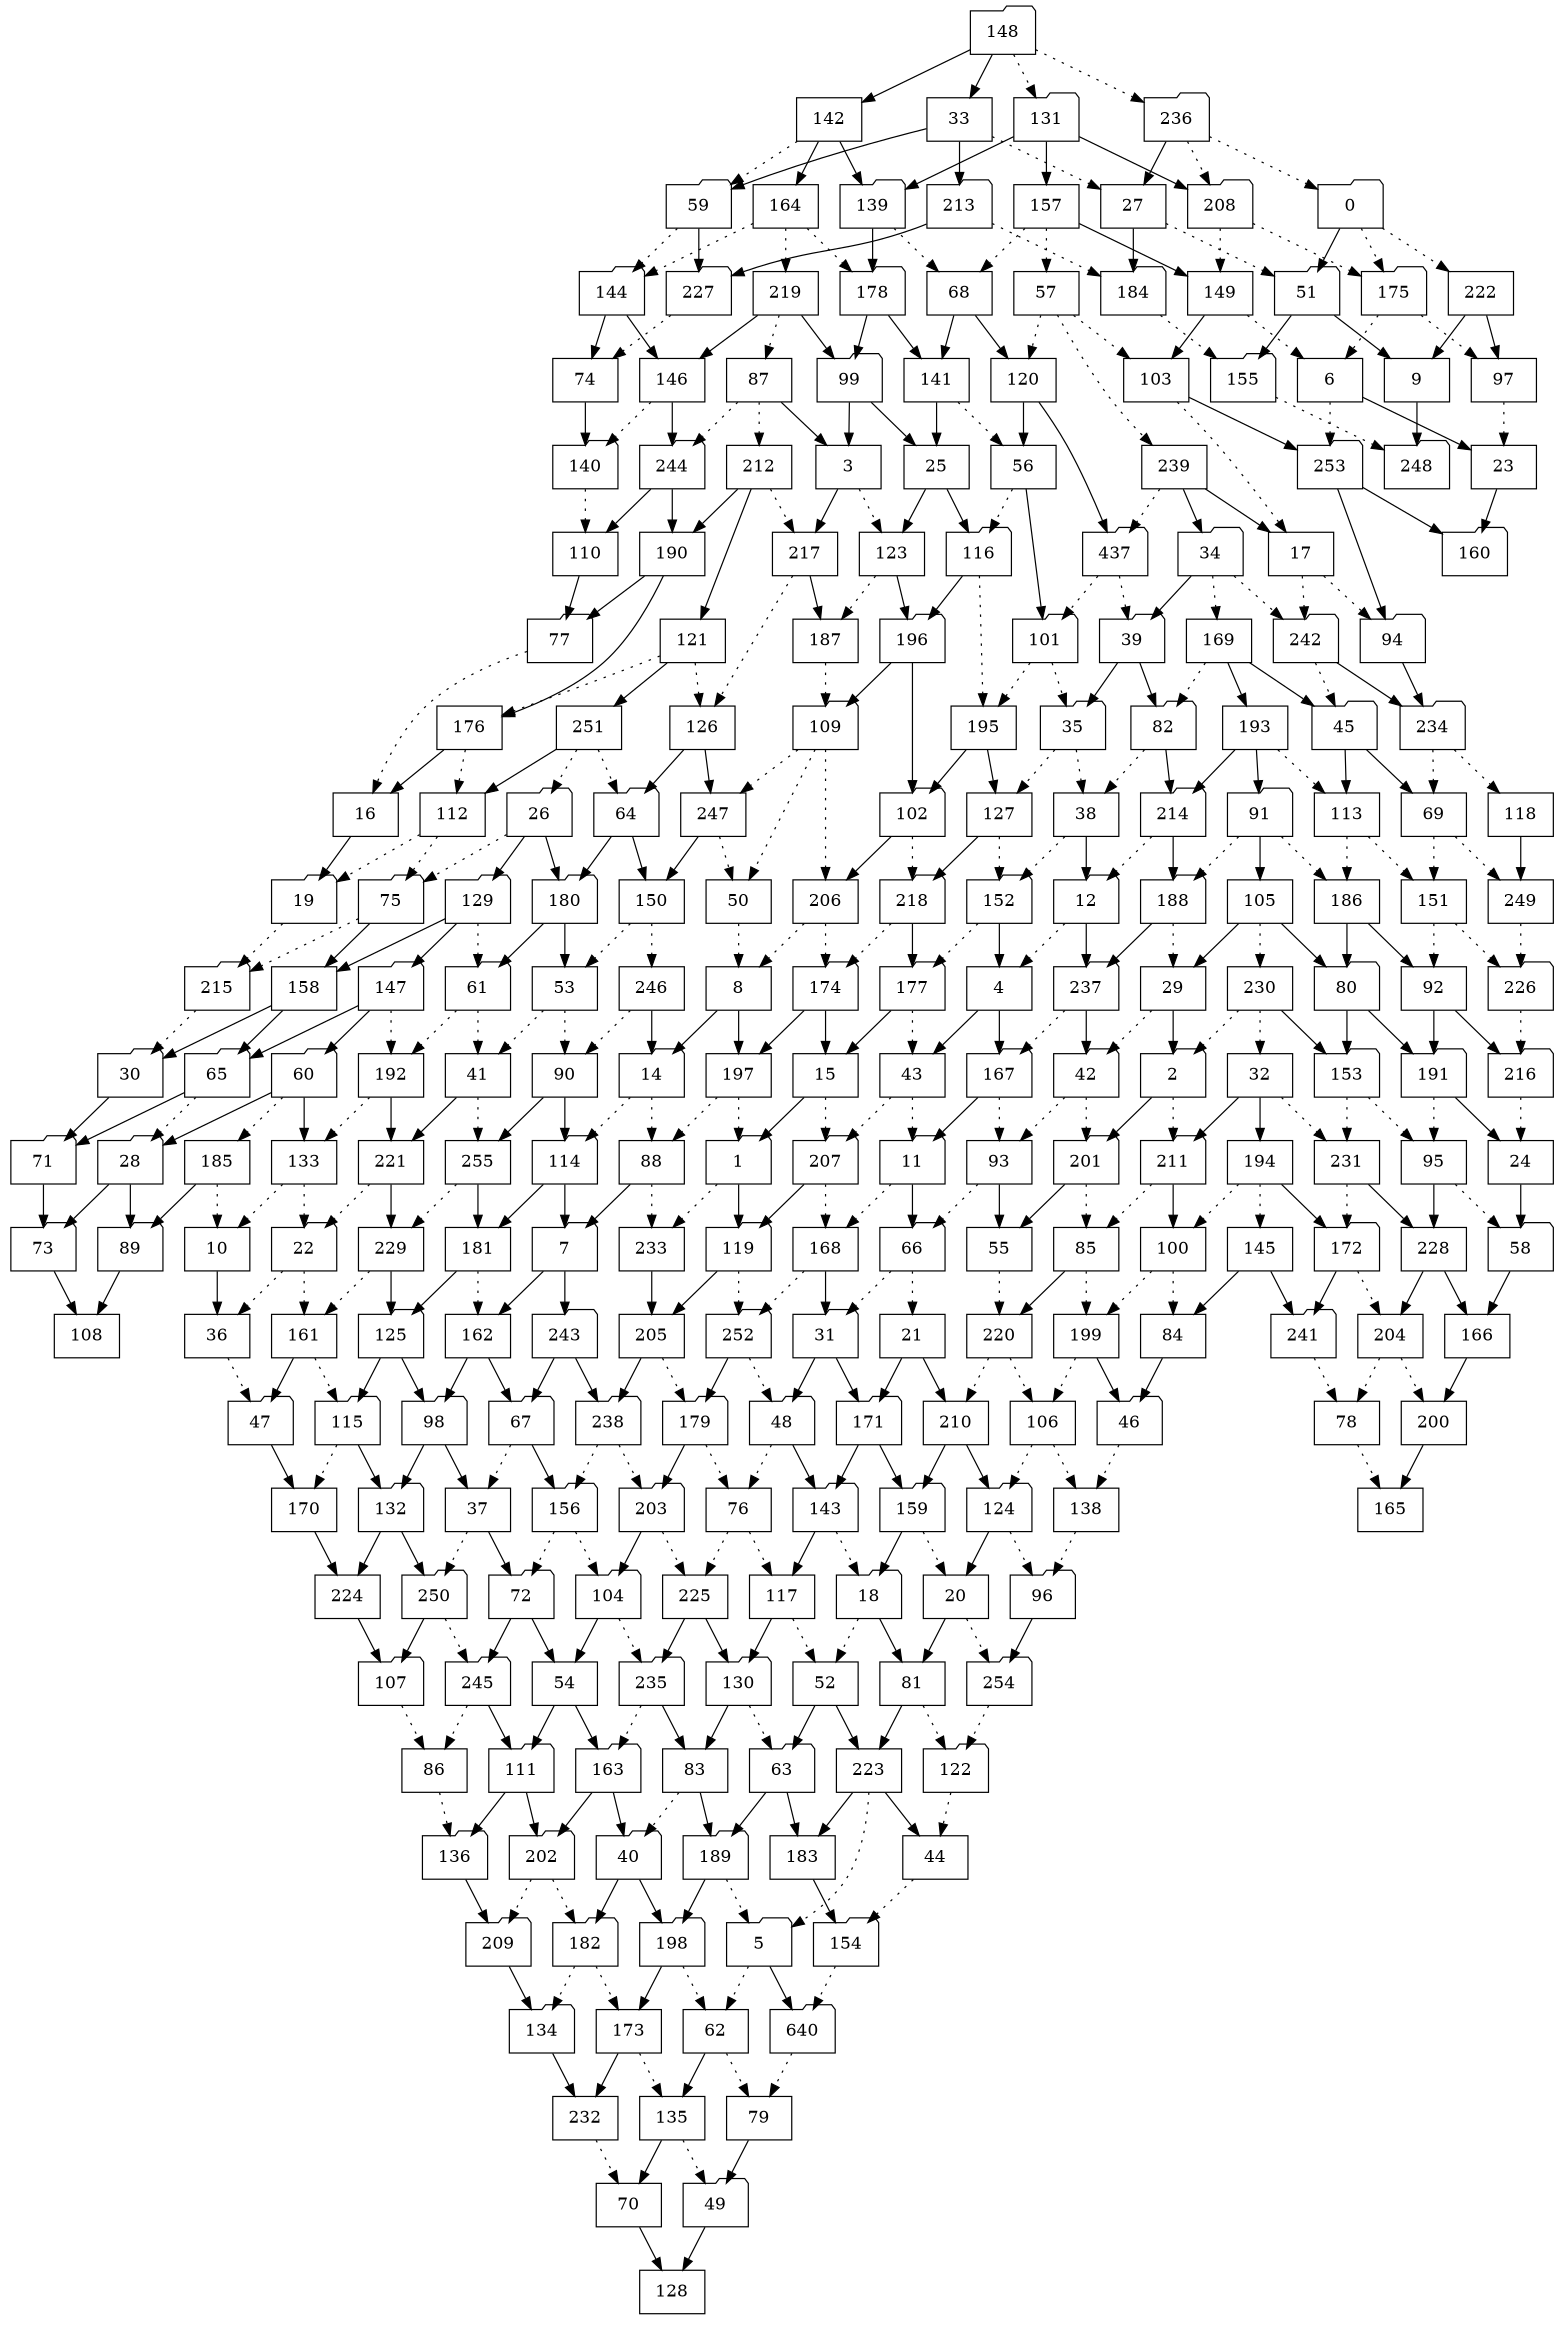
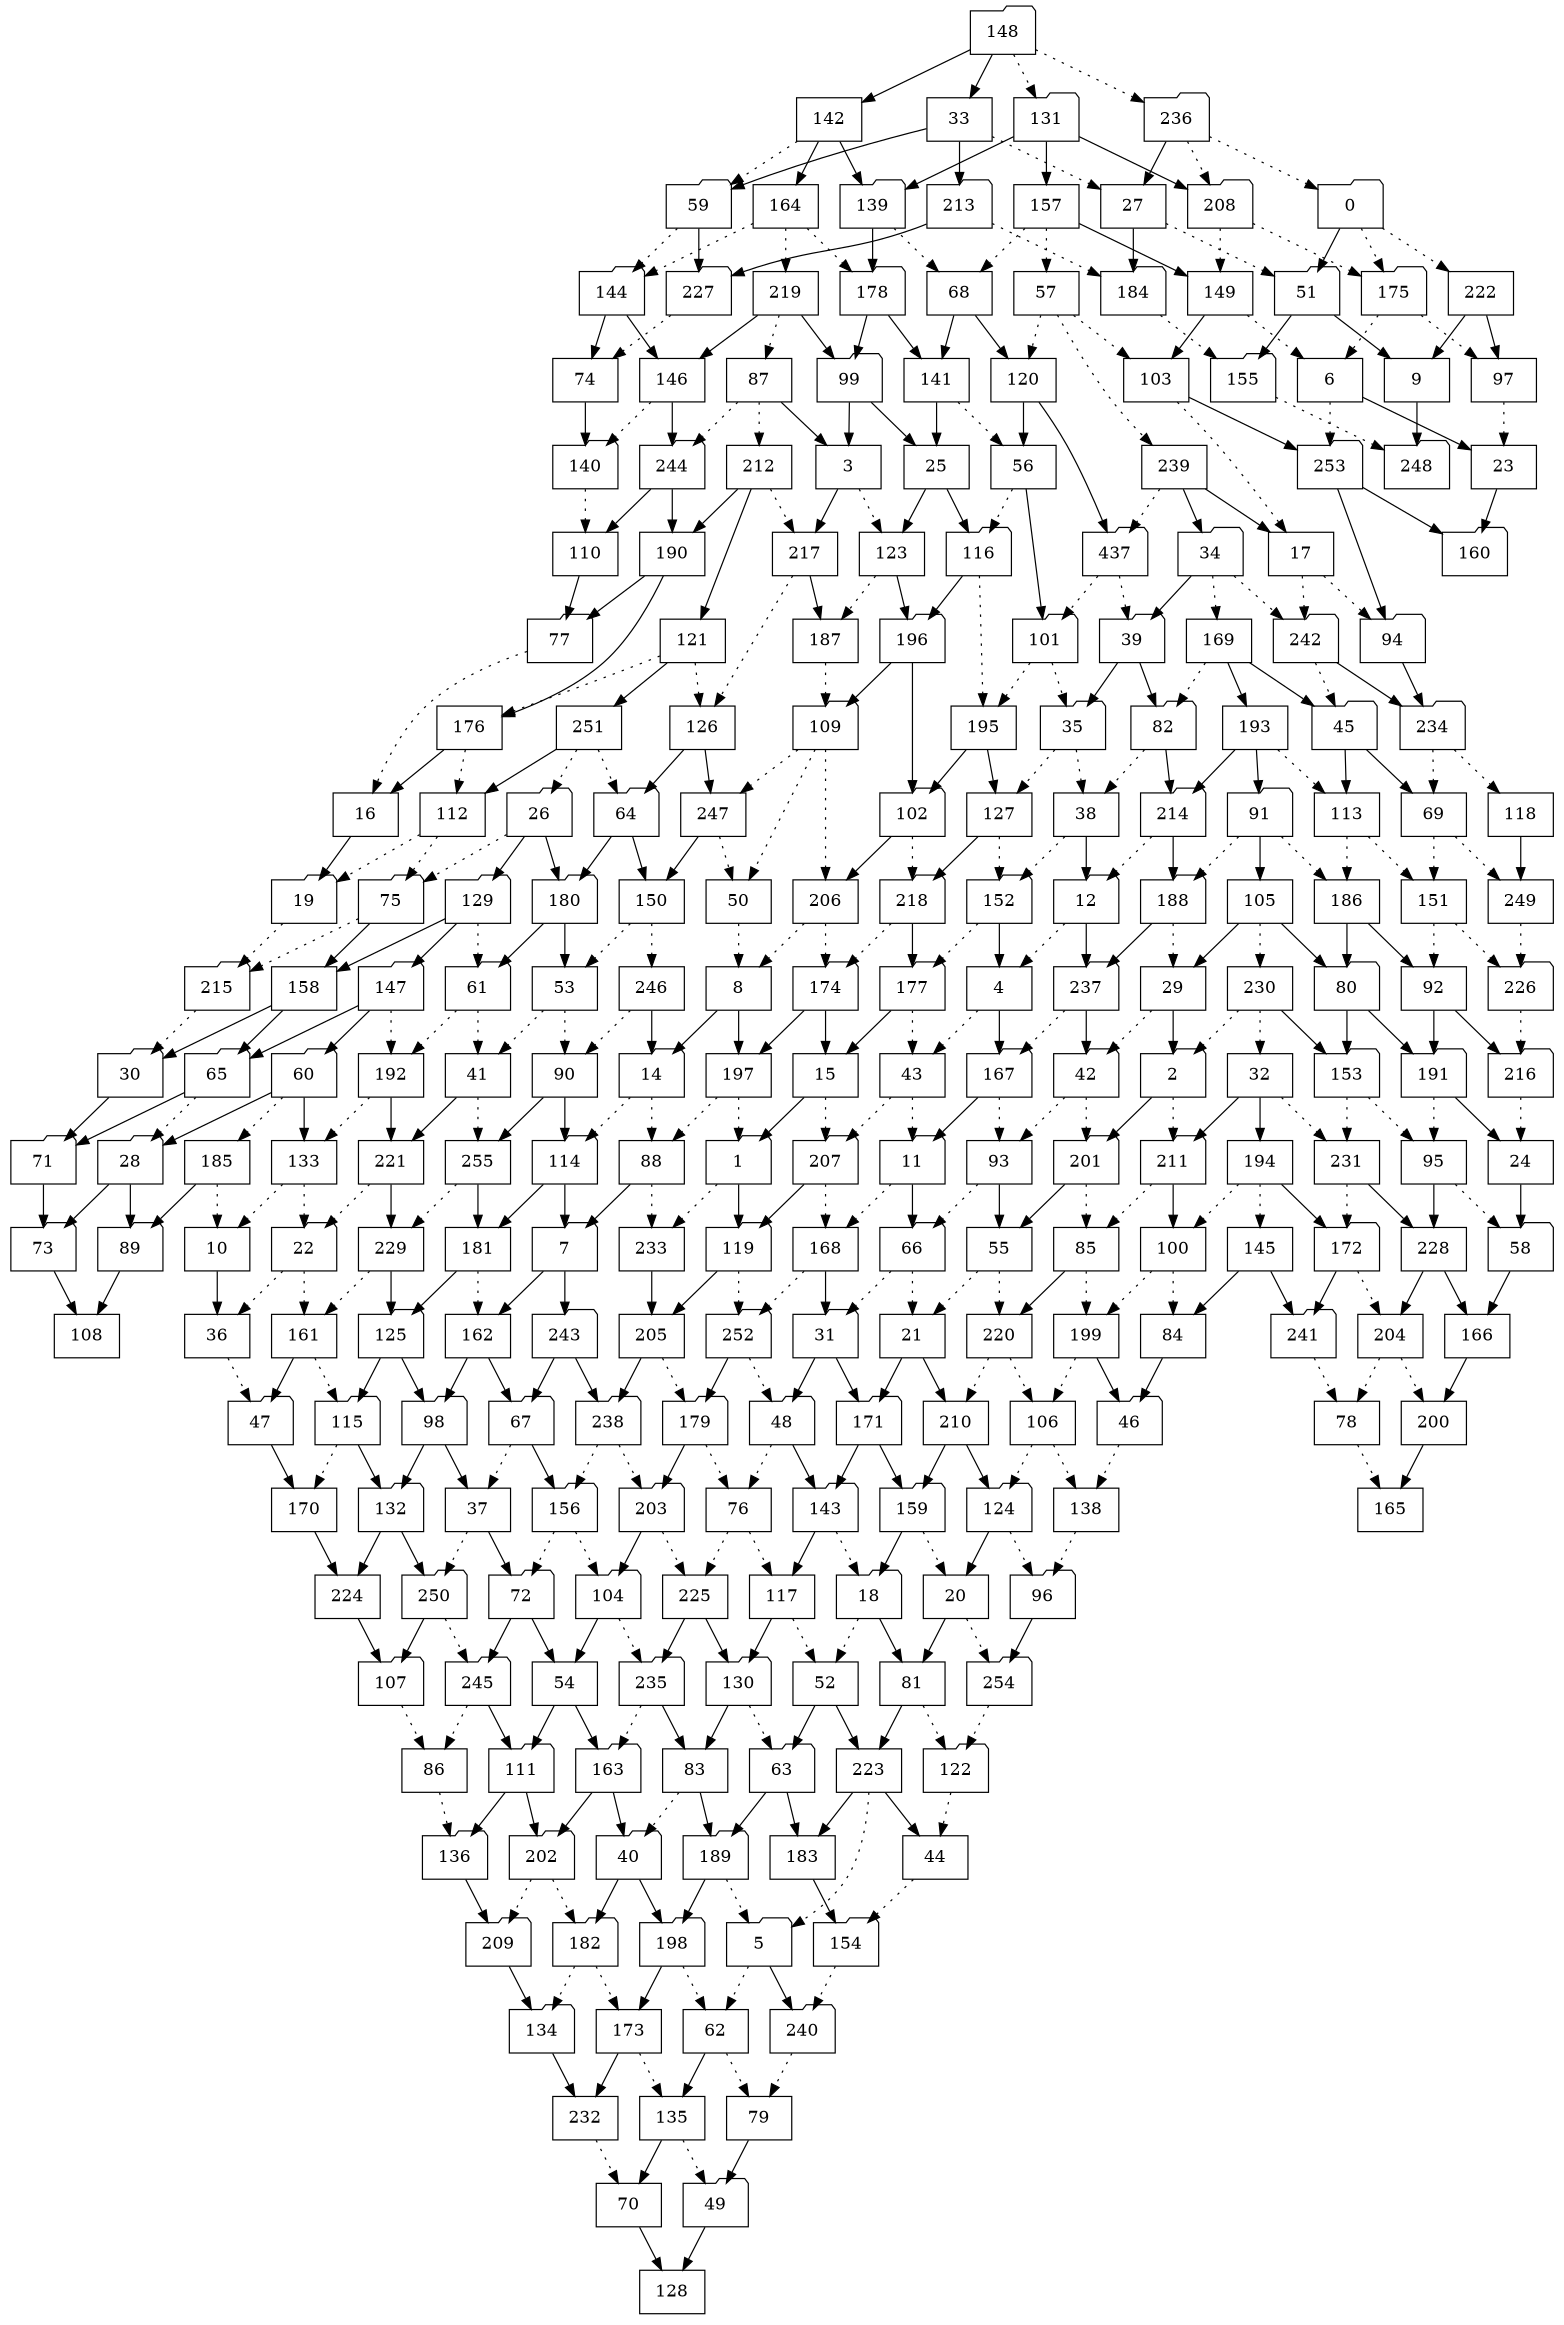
edge "4" -> "43": style solid -> dotted
edge "55" -> "21": added
node "640": label "640" -> "240"
